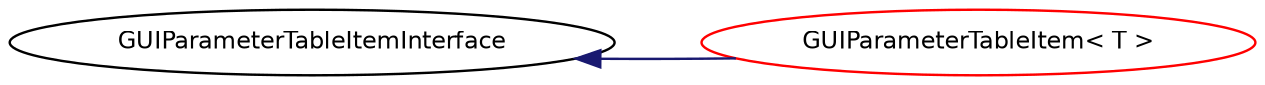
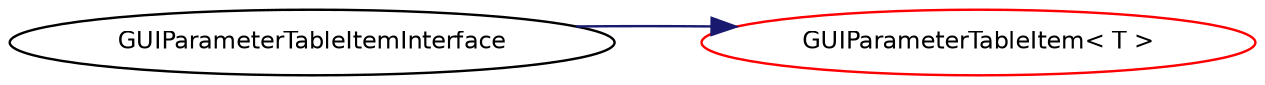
edge "GUIParameterTableItem< T >" -> "GUIParameterTableItemInterface": reversed
